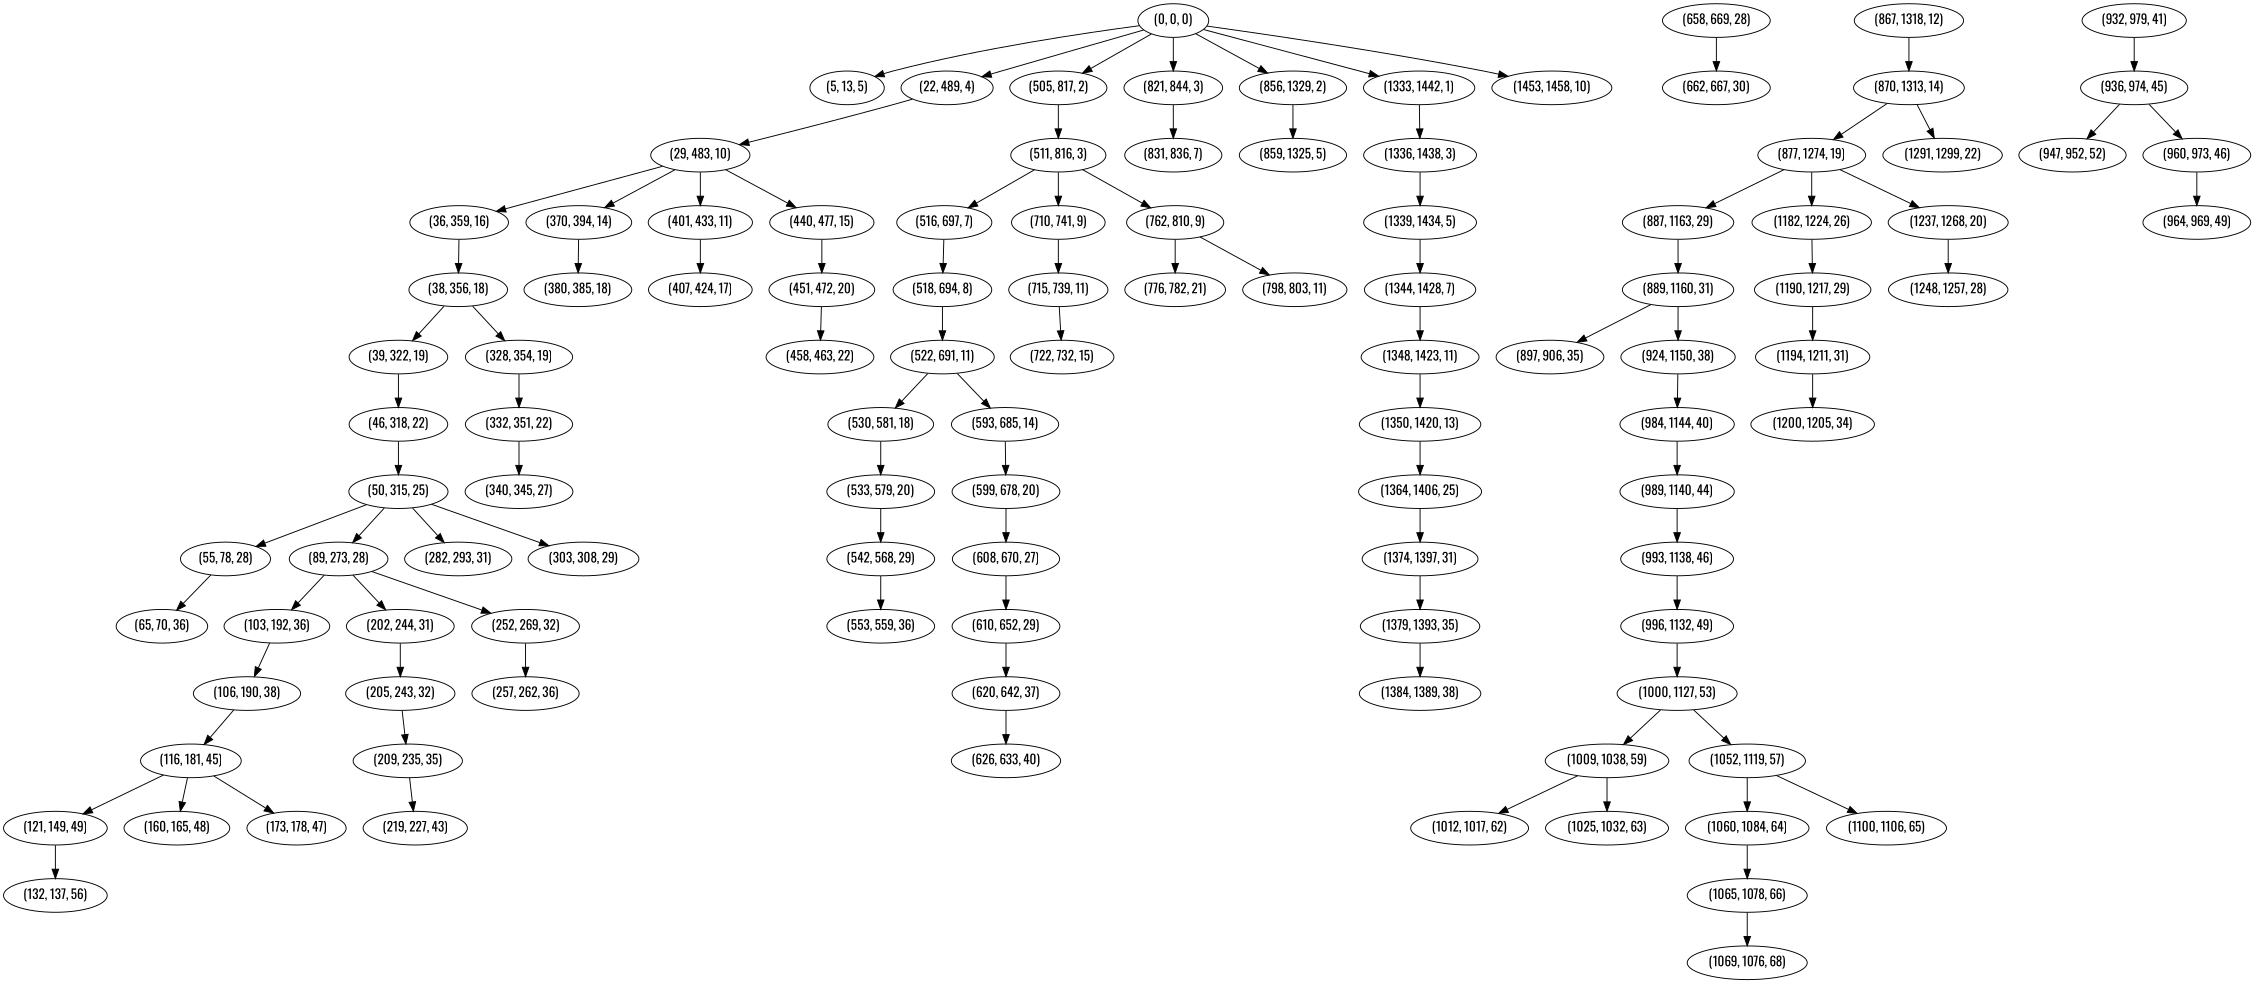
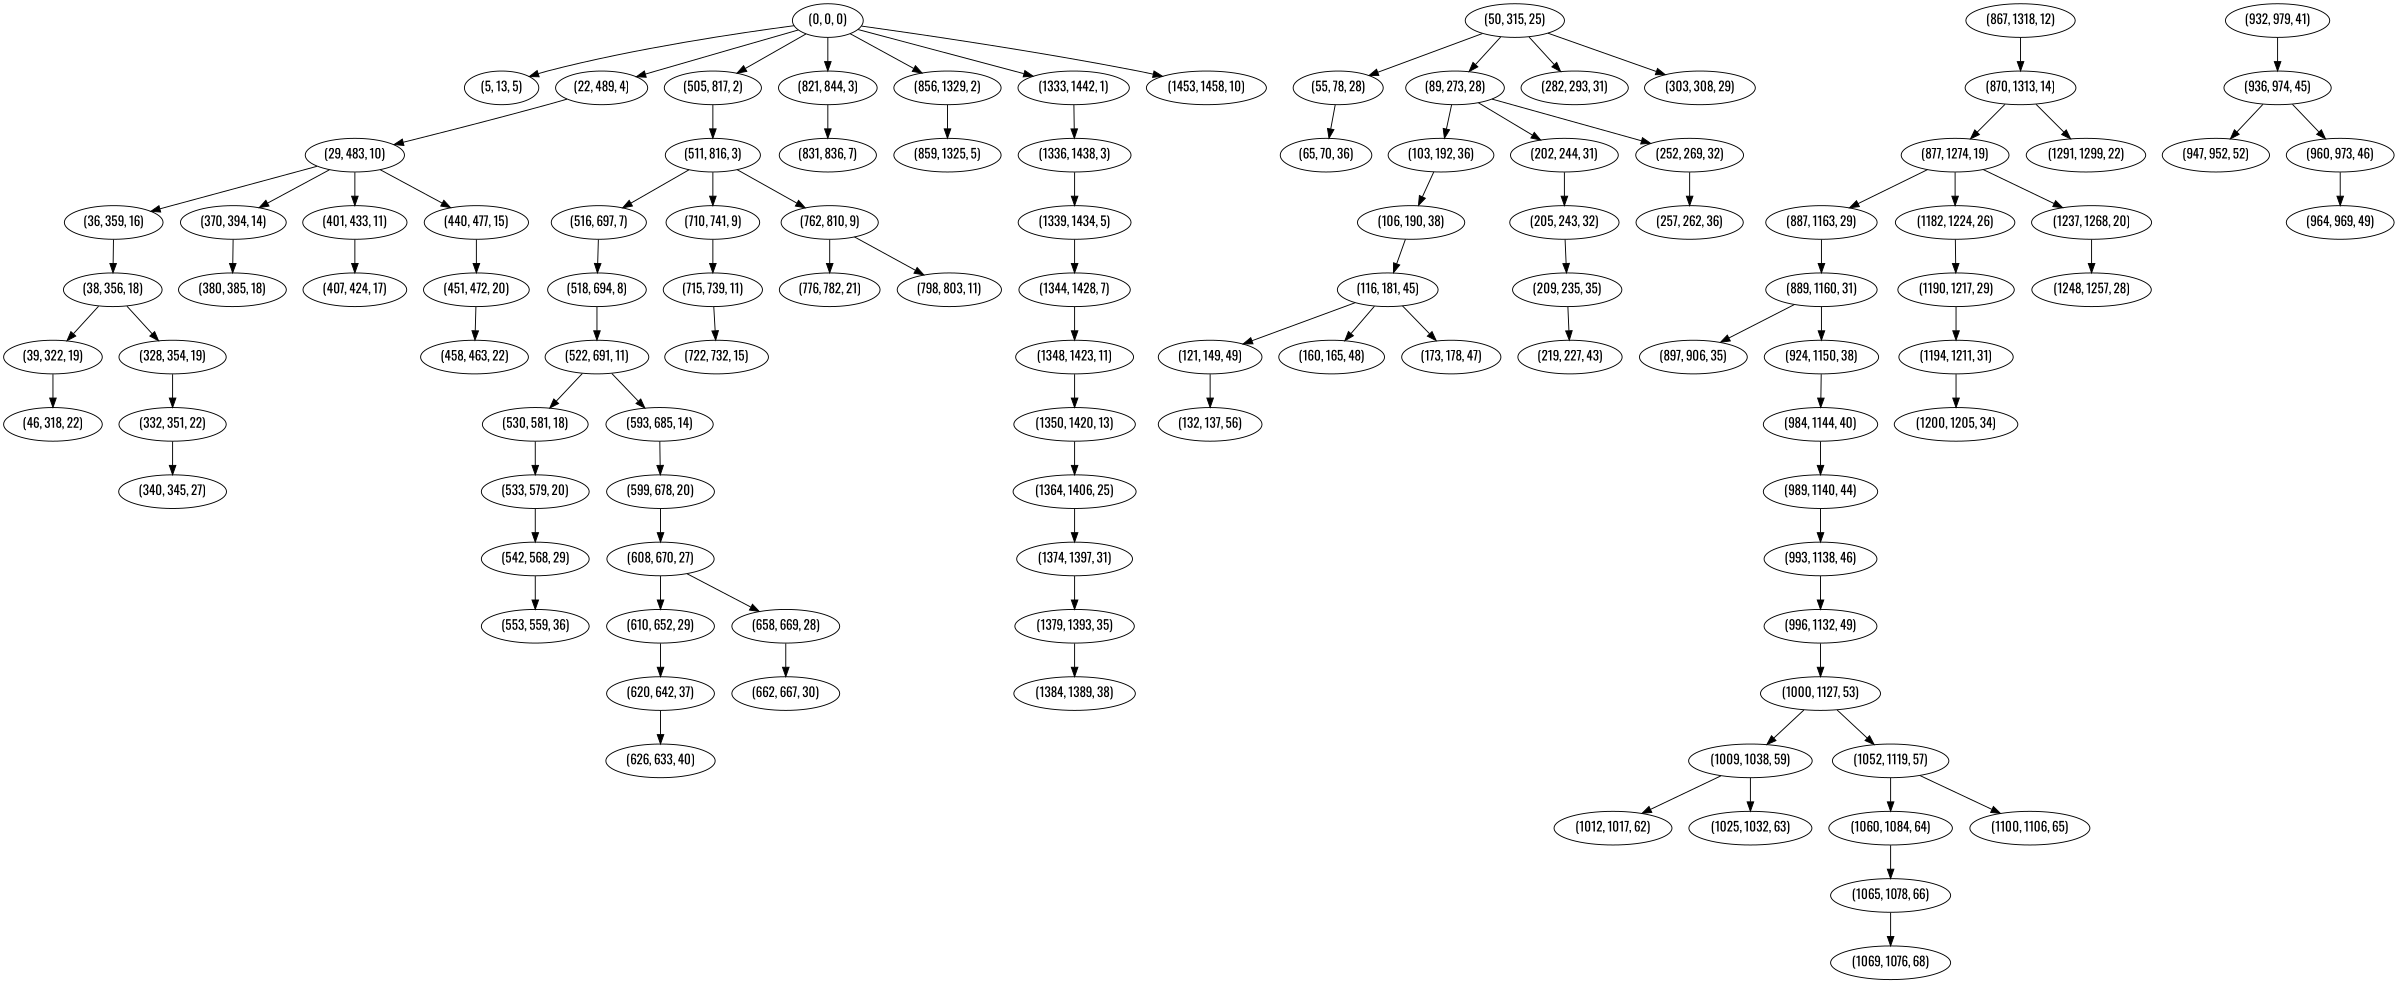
edge "(46, 318, 22)" -> "(50, 315, 25)": removed
edge "(608, 670, 27)" -> "(658, 669, 28)": added
